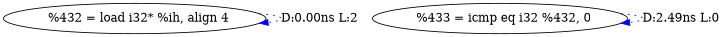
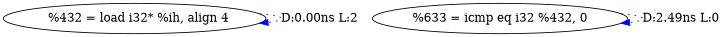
node "%433 = icmp eq i32 %432, 0": label "%433 = icmp eq i32 %432, 0" -> "%633 = icmp eq i32 %432, 0"
